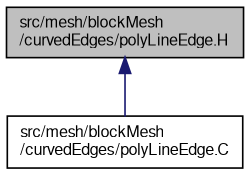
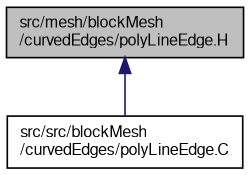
node "src/mesh/blockMesh /curvedEdges/polyLineEdge.C": label "src/mesh/blockMesh /curvedEdges/polyLineEdge.C" -> "src/src/blockMesh /curvedEdges/polyLineEdge.C"
